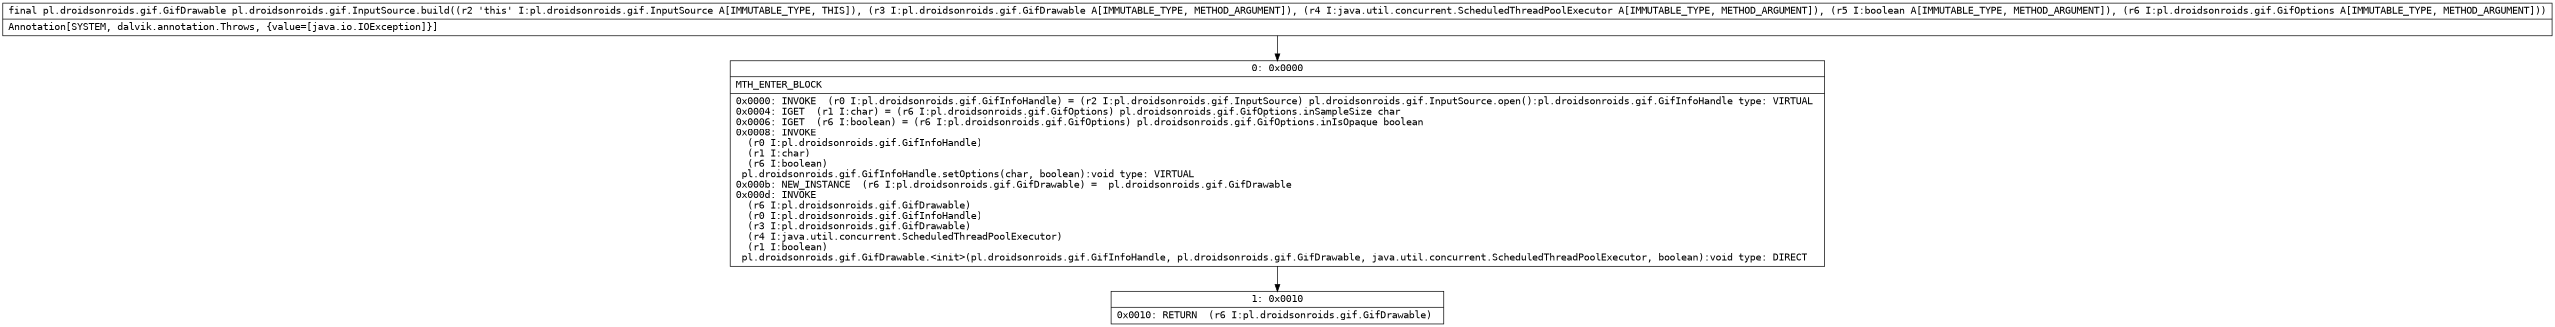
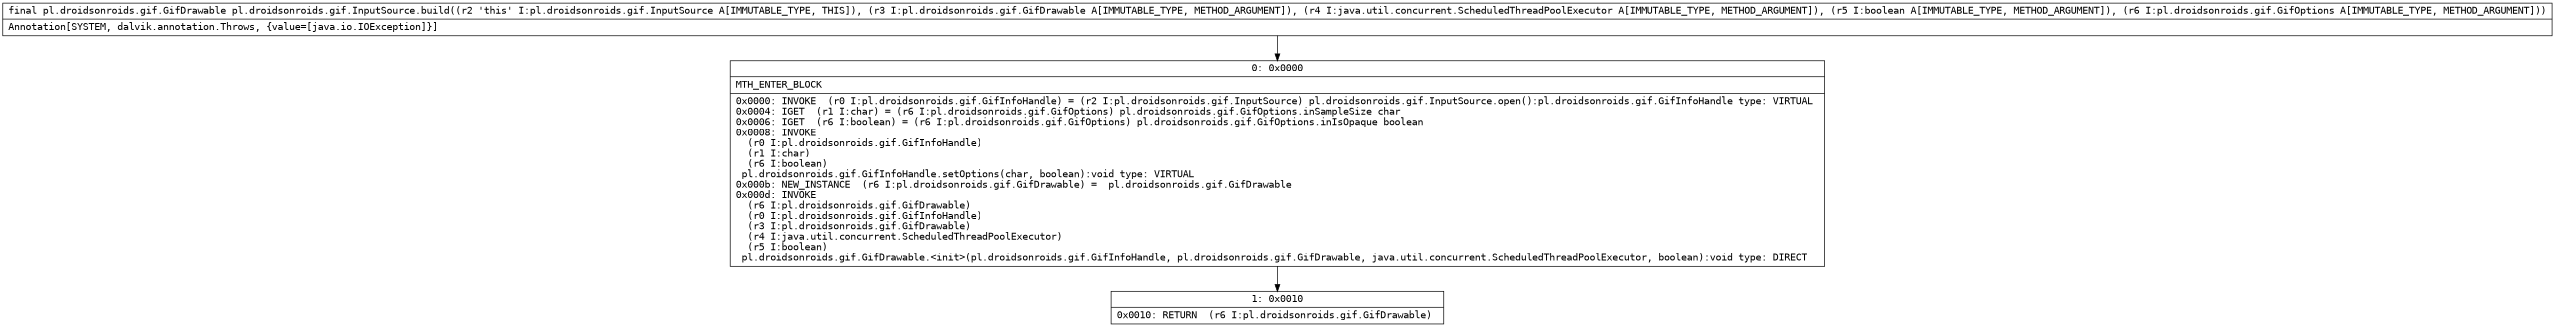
node "0: 0x0000": text "(r1 I:boolean)" -> "(r5 I:boolean)"
